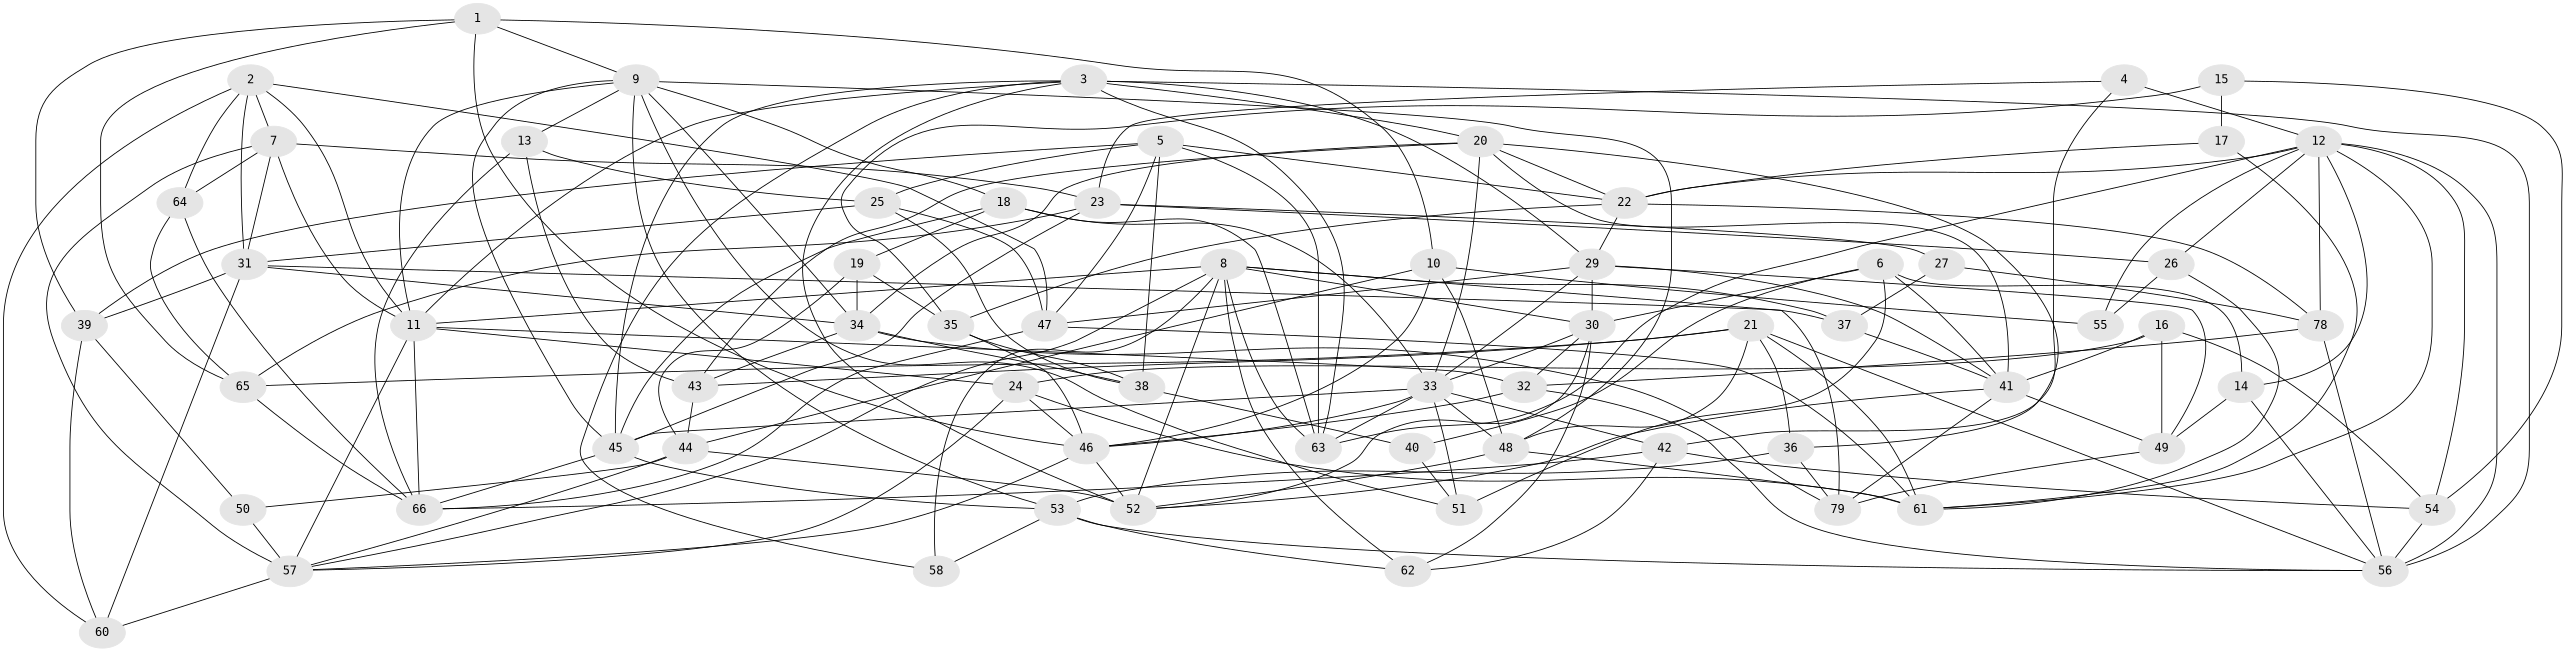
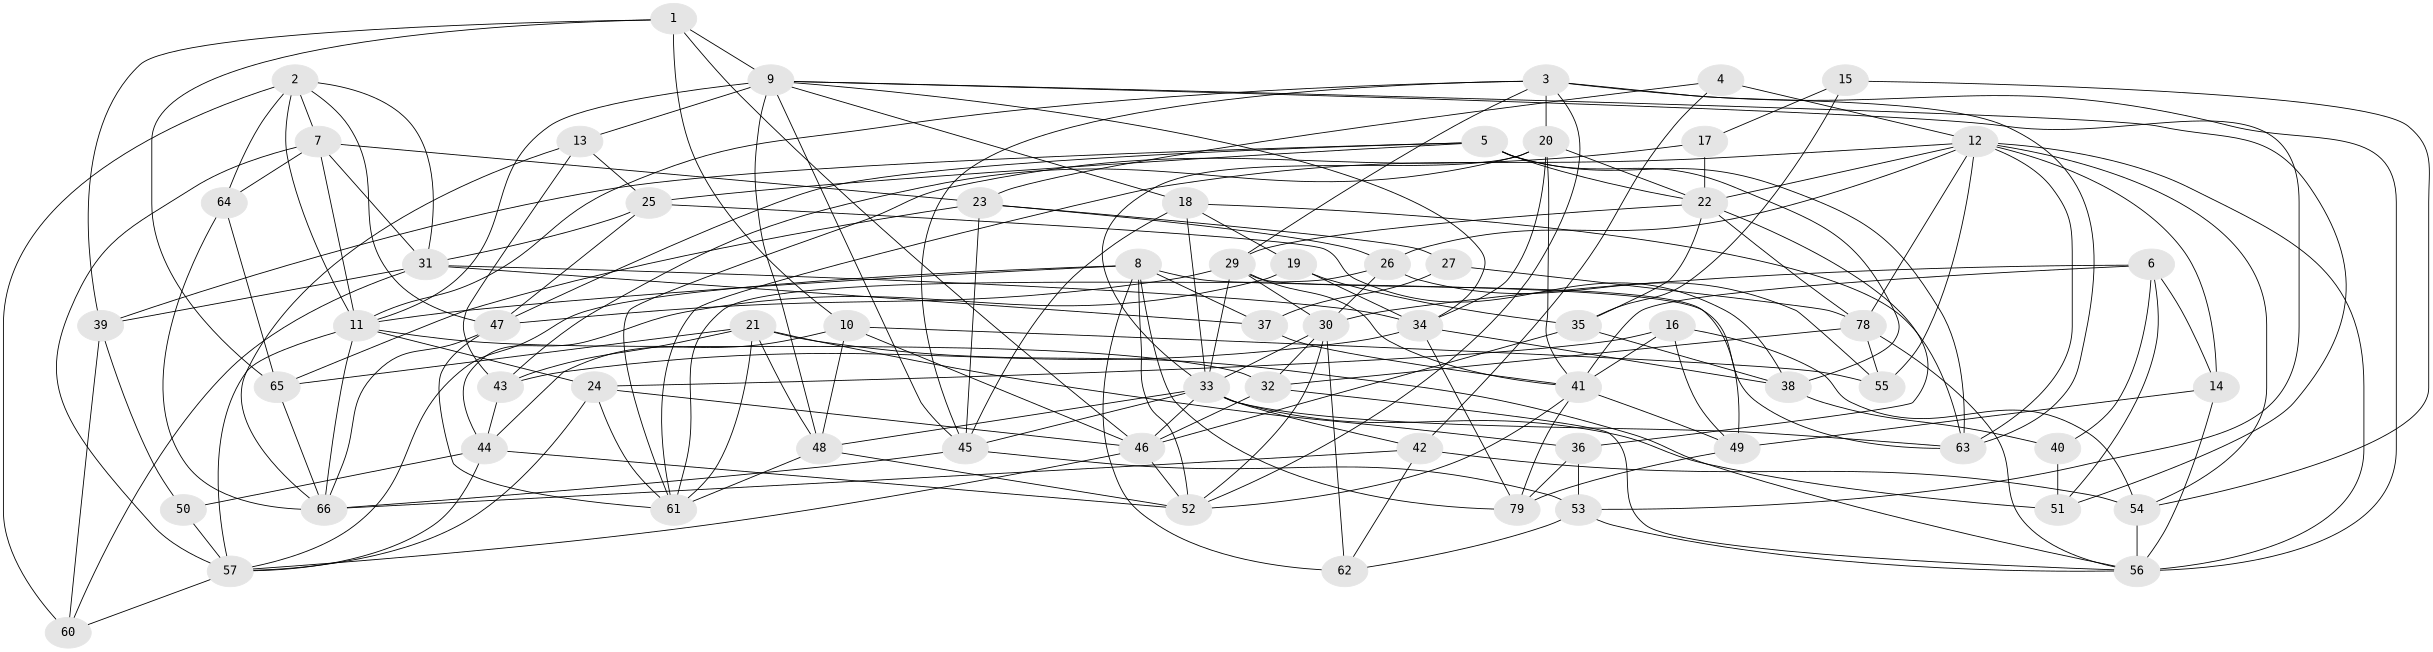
edge "20" -- "36": now "22" -- "36"
edge "8" -- "30": now "26" -- "30"
edge "78" -- "55": added
node "58": removed
